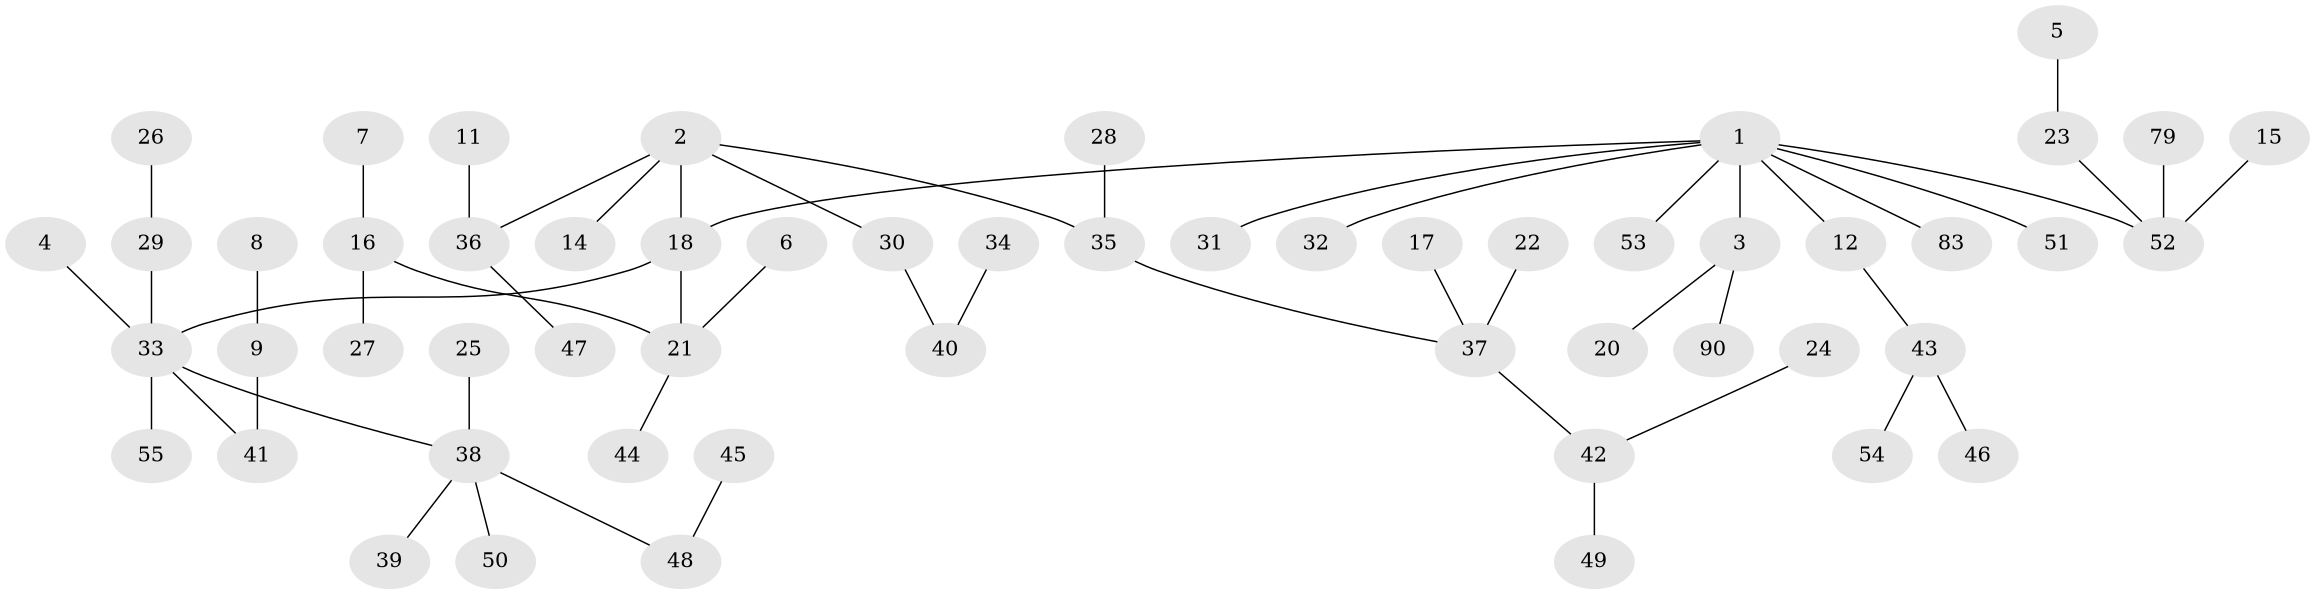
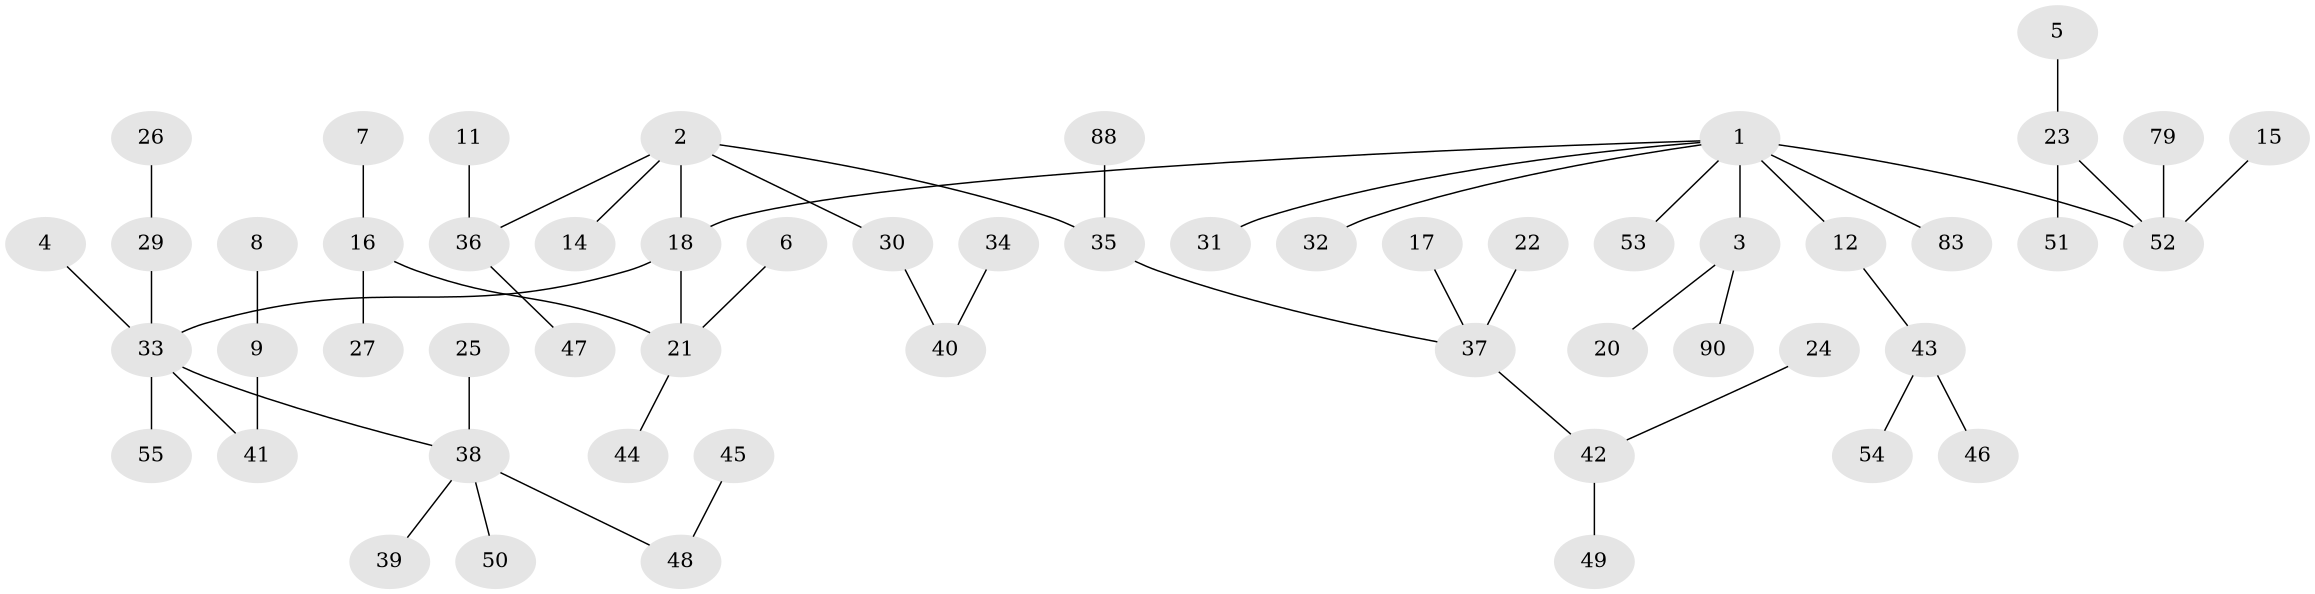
node "28": label "28" -> "88"
edge "1" -- "51": now "23" -- "51"
